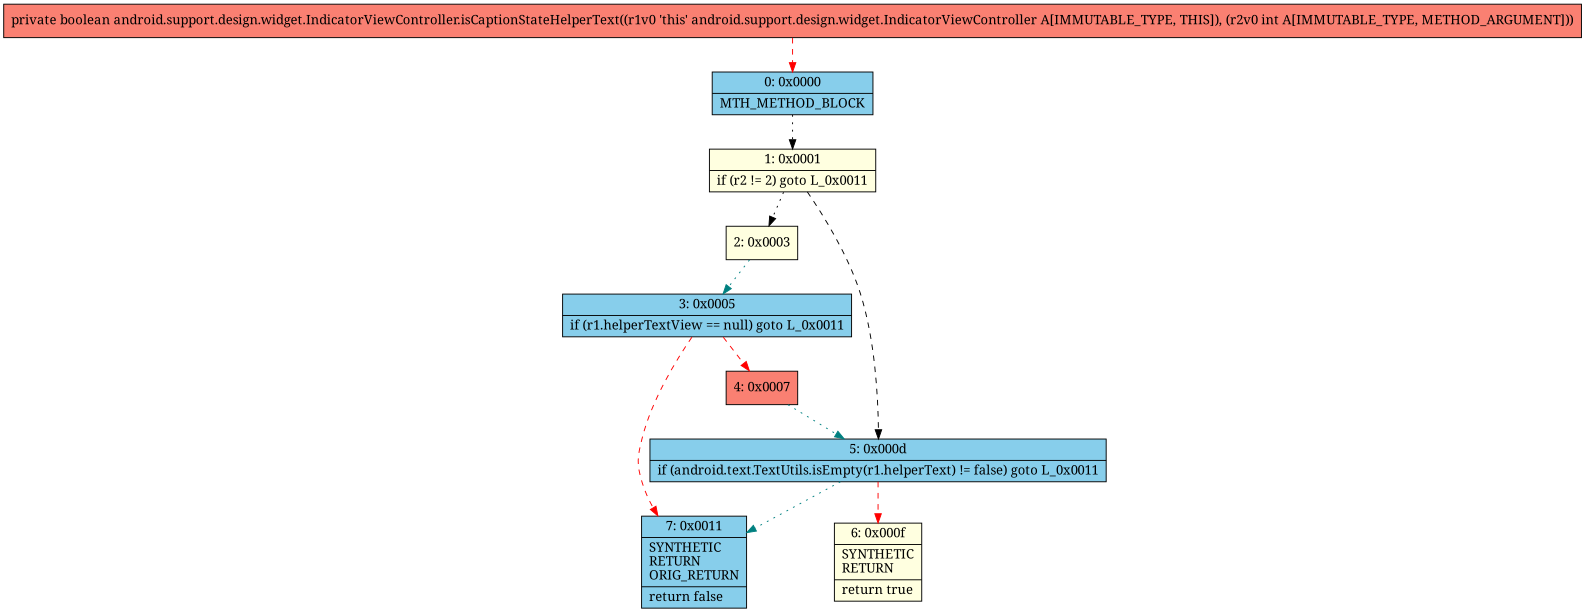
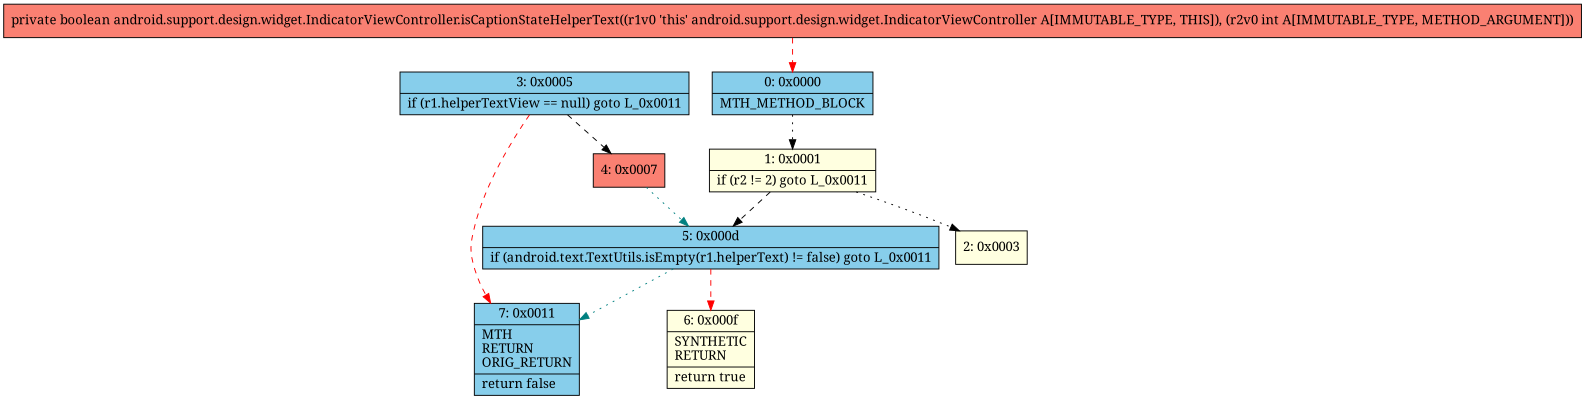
edge "2: 0x0003" -> "3: 0x0005": removed
edge "3: 0x0005" -> "4: 0x0007": color red -> black
node "7: 0x0011": text "SYNTHETIC" -> "MTH"
